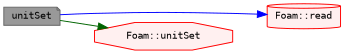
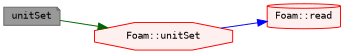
edge "unitSet" -> "Foam::read": now "Foam::unitSet" -> "Foam::read"
